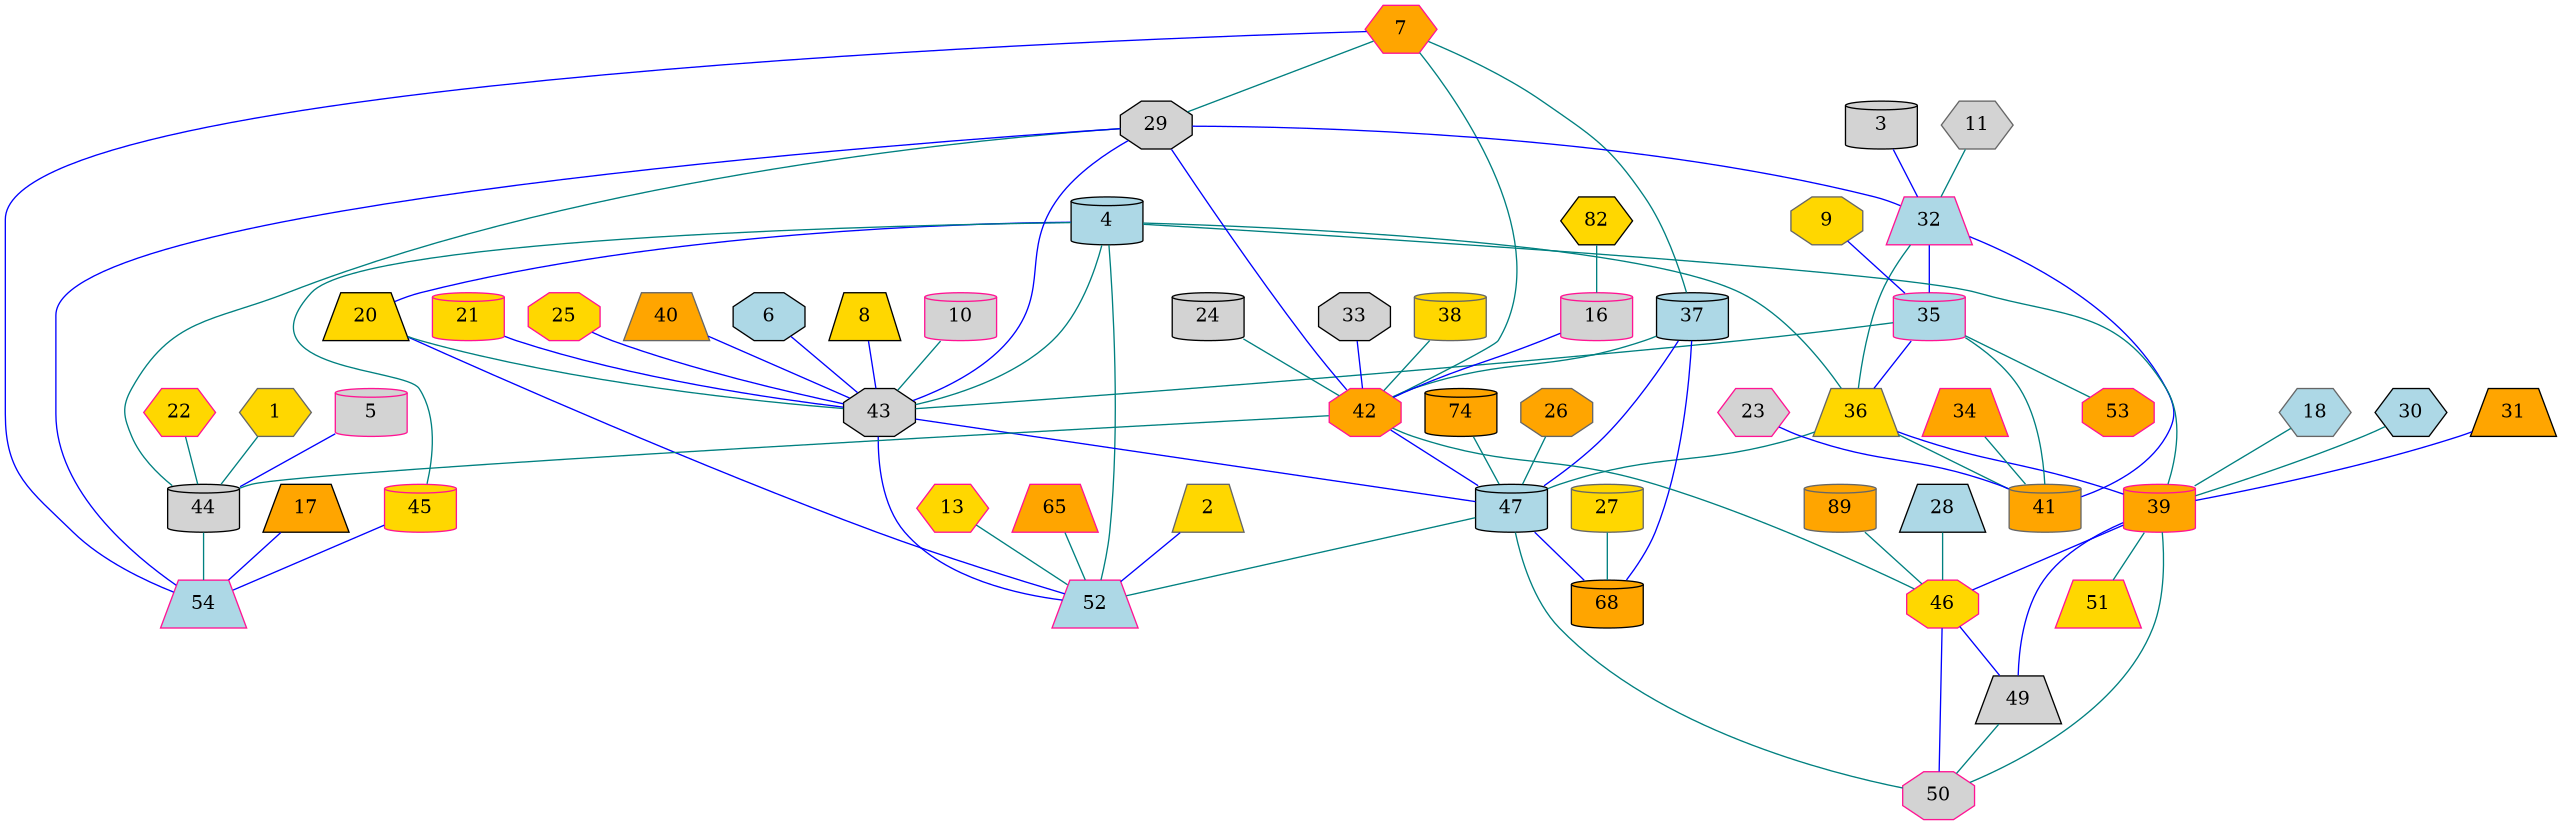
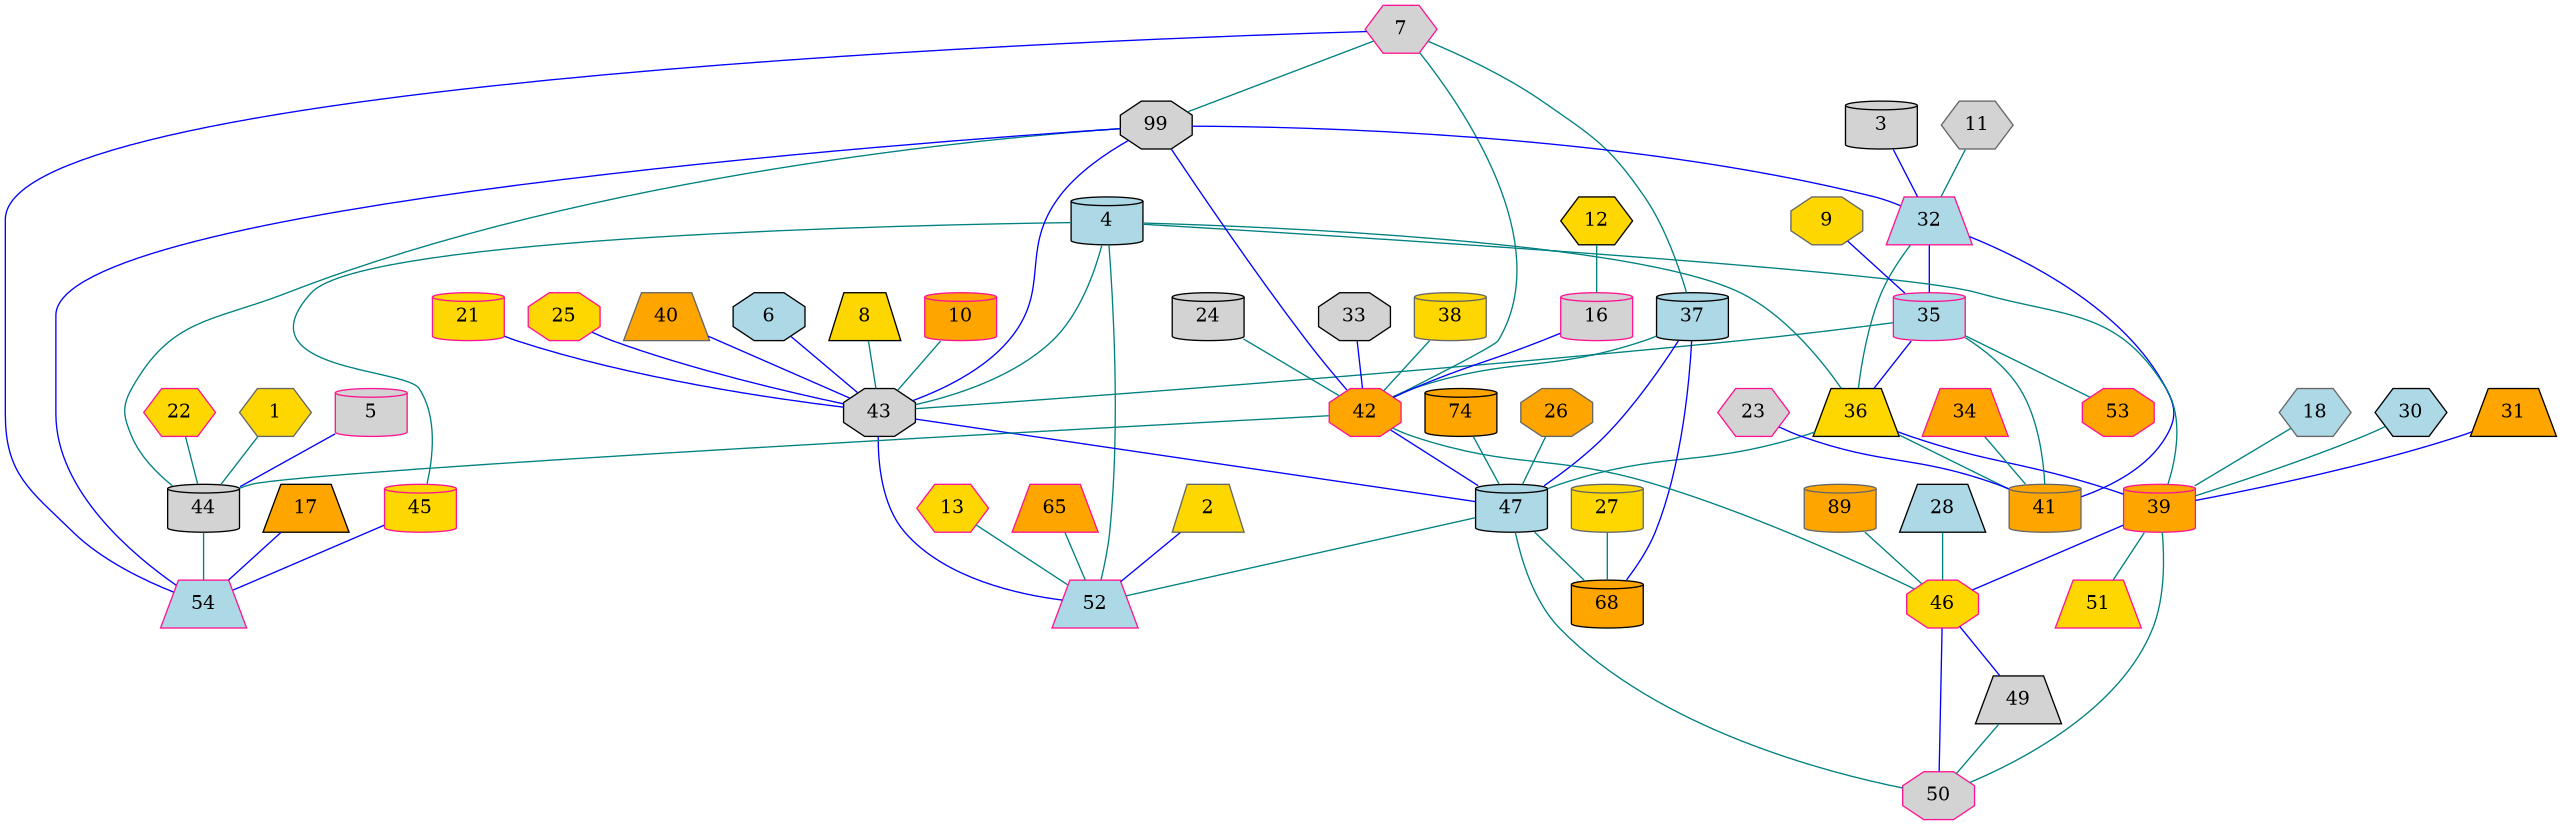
node "7": fillcolor orange -> lightgrey
node "29": label "29" -> "99"
node "82": label "82" -> "12"
node "20": removed
node "10": fillcolor lightgrey -> orange
edge "8" -- "43": color blue -> teal
node "36": color gray40 -> black
edge "47" -- "68": color blue -> teal
edge "39" -- "49": removed
